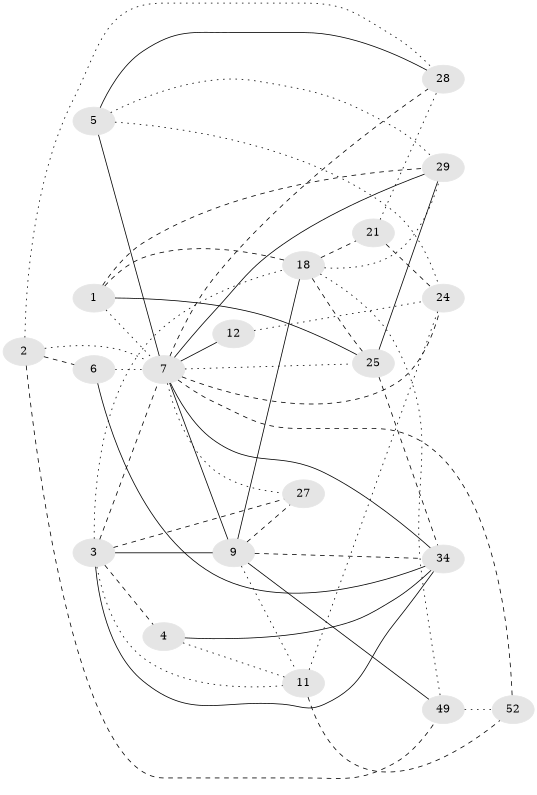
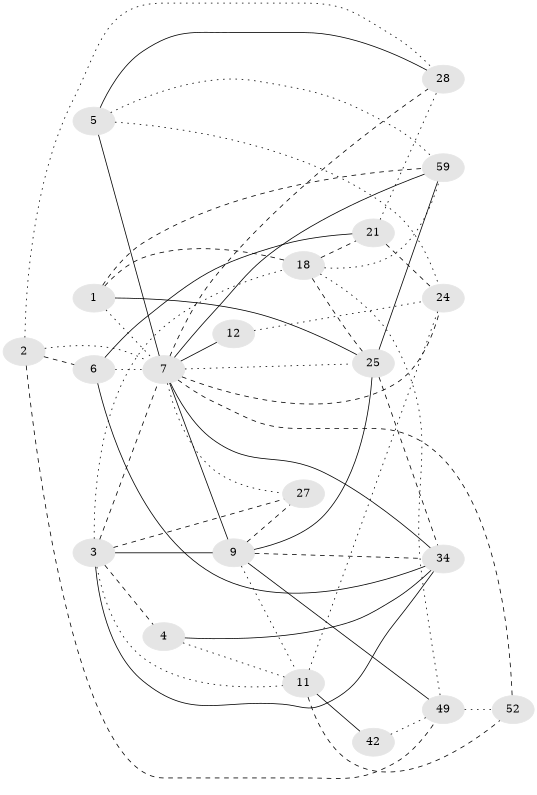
node "29": label "29" -> "59"
edge "21" -- "6": added
edge "18" -- "9": now "25" -- "9"
node "42": added
